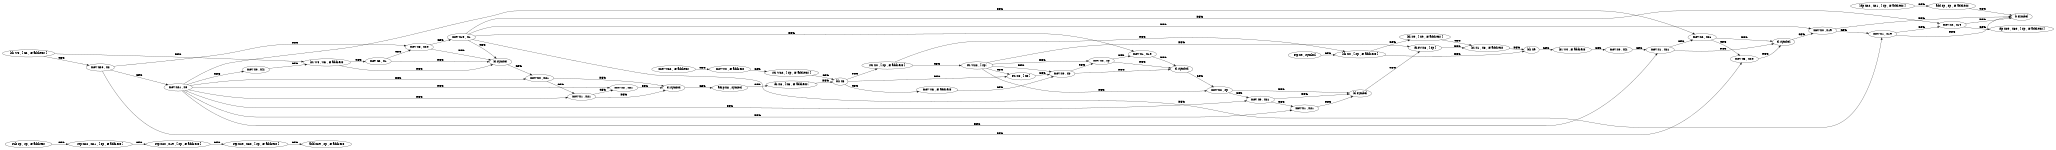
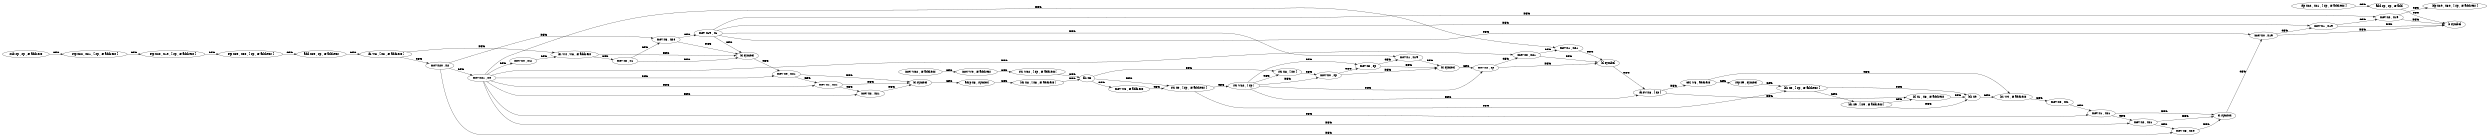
node "add sp , sp , # address": label "add sp , sp , # address" -> "add sp , sp , # add"
node "lsr x1 , x8 , # address": label "lsr x1 , x8 , # address" -> "lsl x1 , x8 , # address"
edge "add x29 , sp , # address" -> "ldr w8 , [ x2 , # address ]": added, label "CFG"
node "cbz w8 , address": added
edge "mov w8 , # address" -> "mov x0 , sp": now "mov w8 , # address" -> "str x0 , [ sp , # address ]"
edge "ldr x9 , [ x9 , # address ]" -> "blr x9": added, label "DFG"
